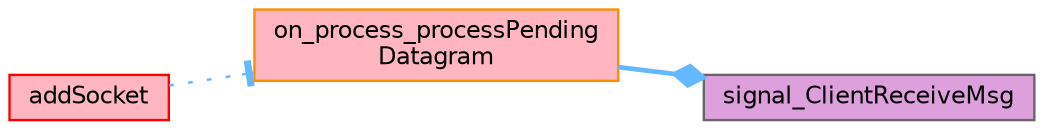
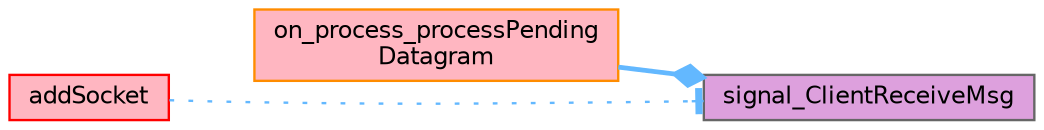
edge "addSocket" -> "on_process_processPending Datagram": now "addSocket" -> "signal_ClientReceiveMsg"
